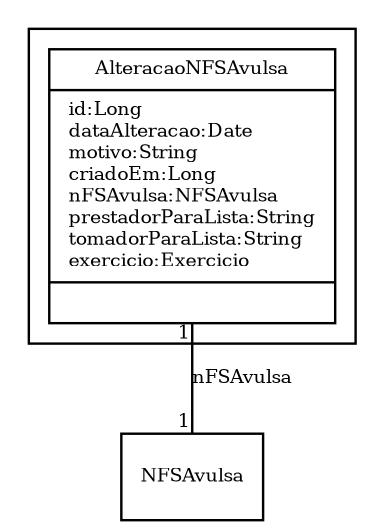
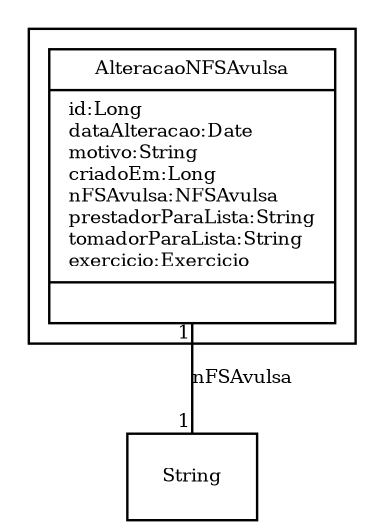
node "NFSAvulsa": label "NFSAvulsa" -> "String"
